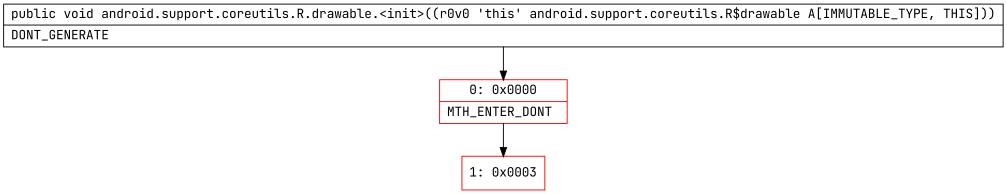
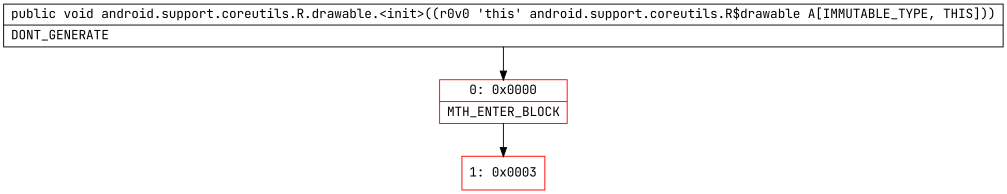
node "0: 0x0000": text "MTH_ENTER_DONT" -> "MTH_ENTER_BLOCK"
